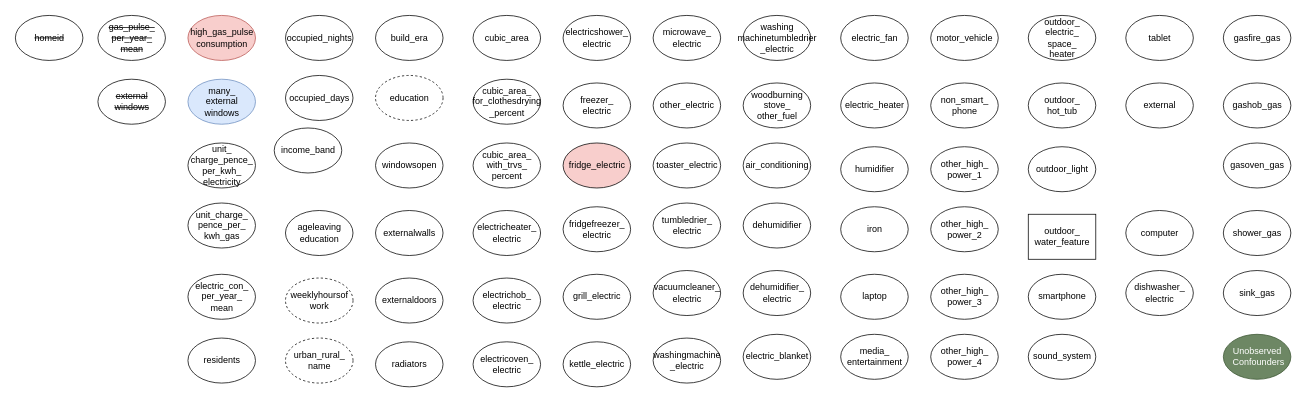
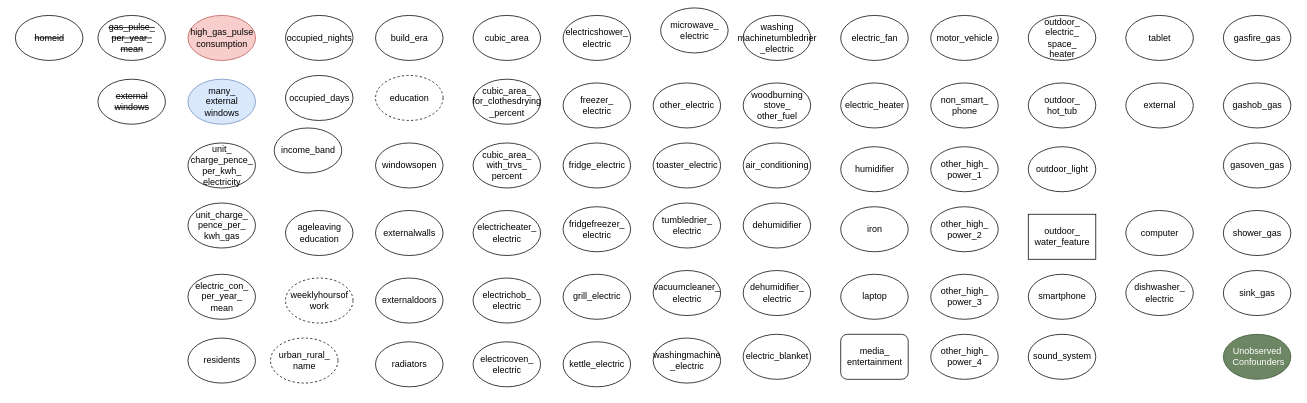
node "microwave_ electric": moved (687, 38) -> (694, 30)
node "fridge_electric": fillcolor #f8cecc -> #ffffff
node "media_ entertainment": shape ellipse -> rounded rectangle
node "urban_rural_ name": moved (319, 360) -> (304, 360)
